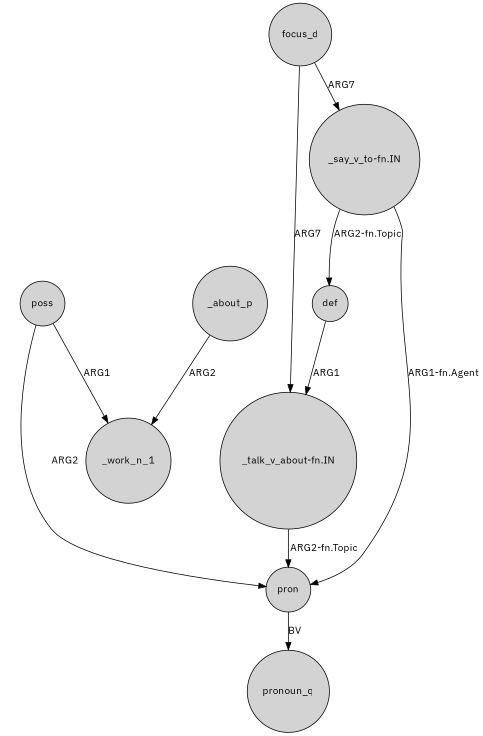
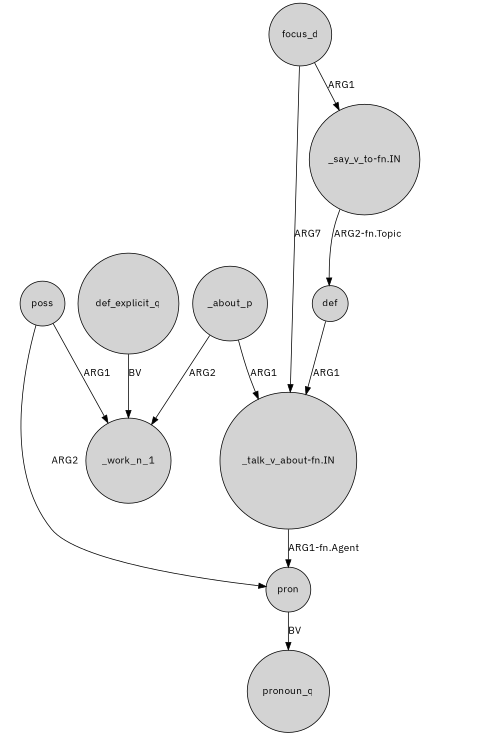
edge "focus_d" -> "_say_v_to-fn.IN": label "ARG7" -> "ARG1"
node "def_explicit_q": added
edge "_about_p" -> "_talk_v_about-fn.IN": added, label "ARG1"
edge "_say_v_to-fn.IN" -> "pron": removed, label "ARG1-fn.Agent"
edge "_talk_v_about-fn.IN" -> "pron": label "ARG2-fn.Topic" -> "ARG1-fn.Agent"
